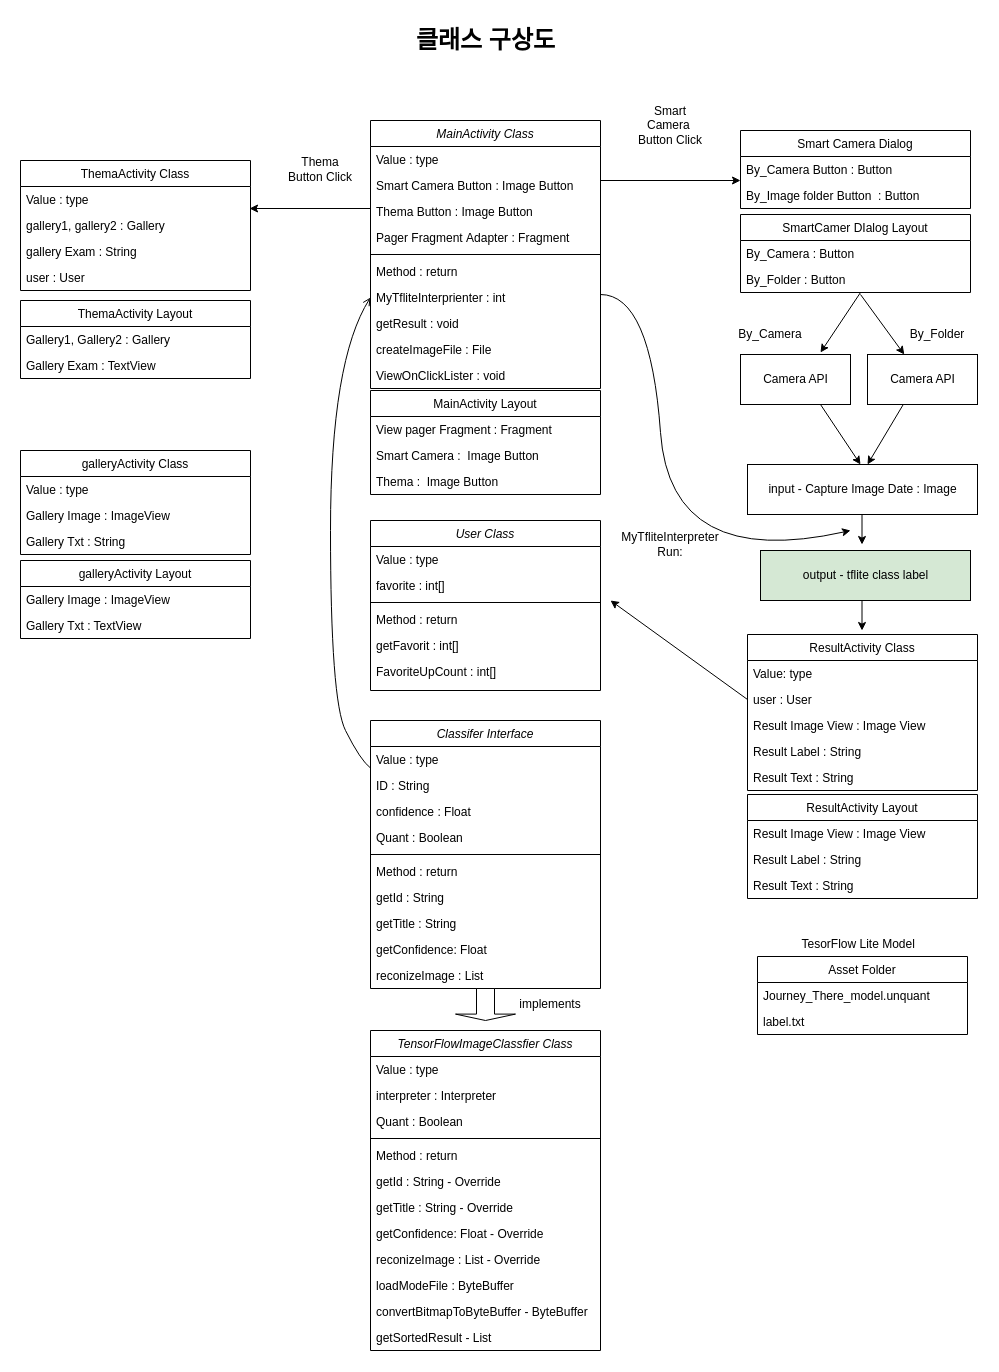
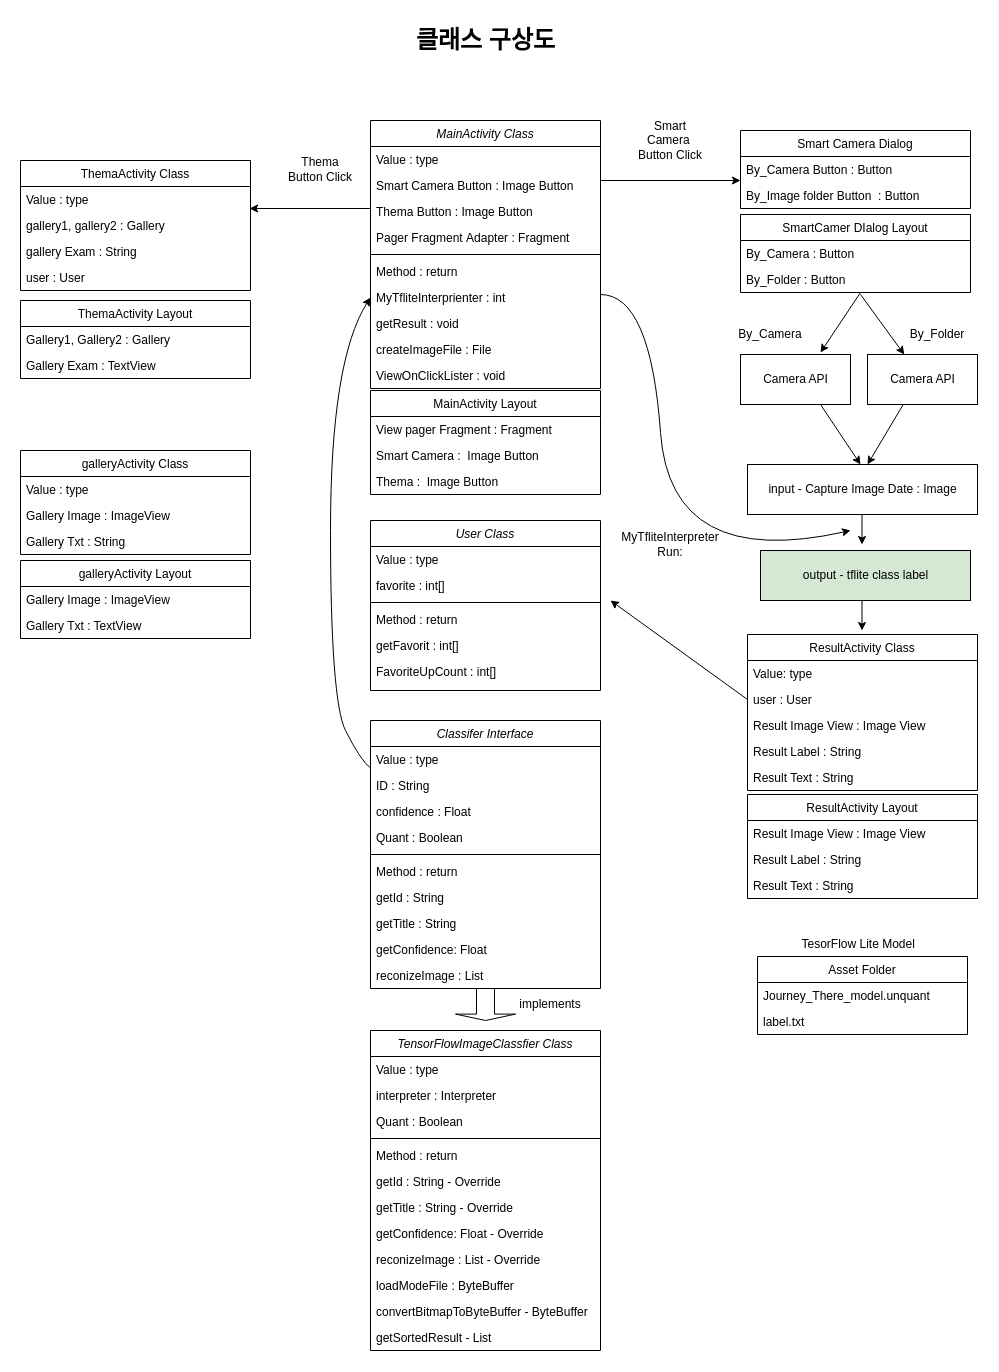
node "Smart Camera Button Click": moved (671, 126) -> (671, 141)
edge "Classifer Interface" -> "MyTfliteInterprienter : int": arrowhead open -> classic
